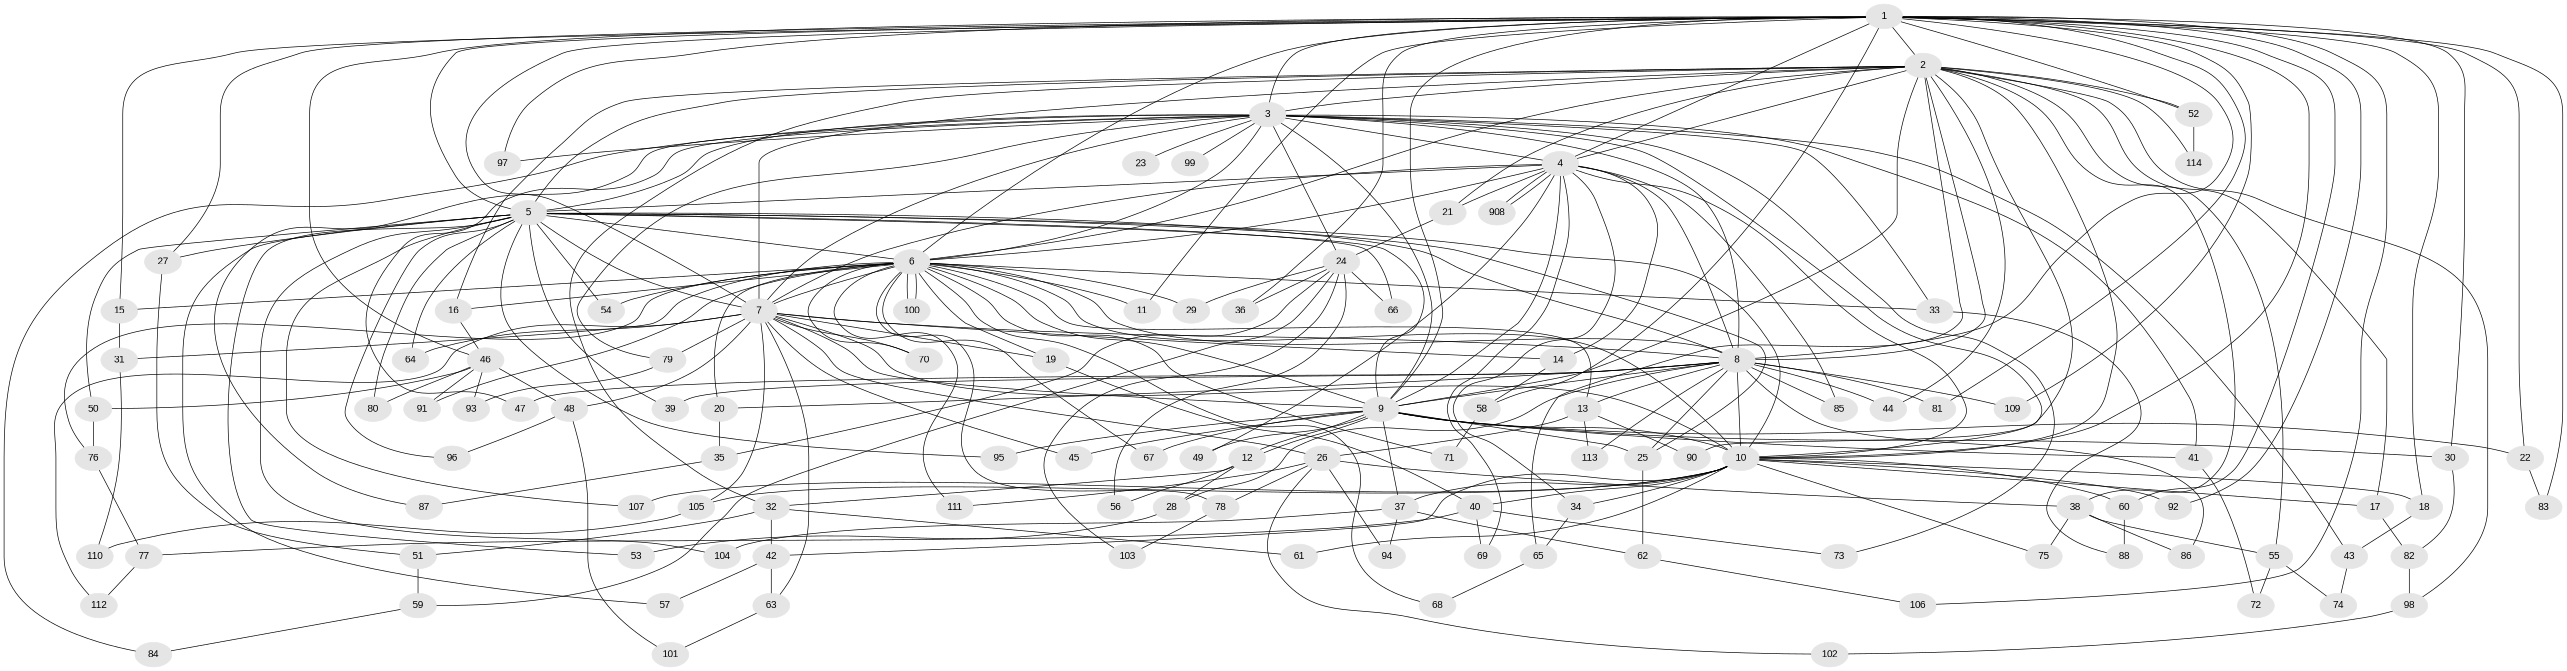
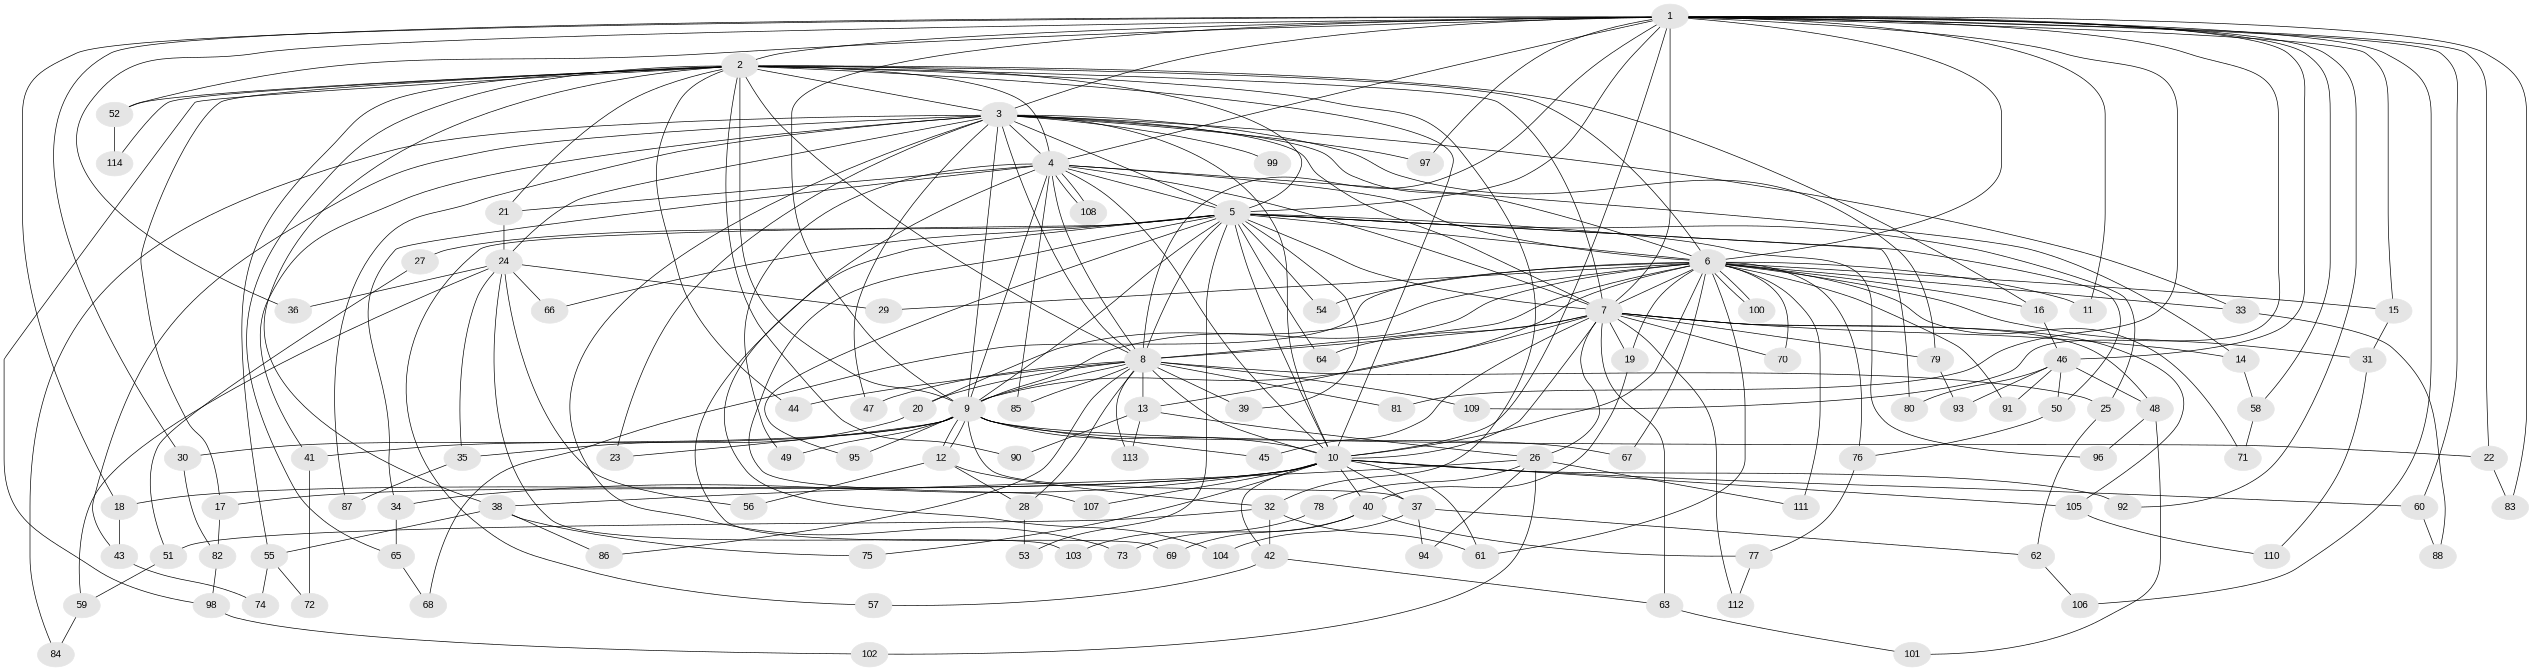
edge "1" -- "27": removed
node "908": label "908" -> "108"
edge "9" -- "25": now "9" -- "23"
edge "6" -- "78": now "6" -- "61"
